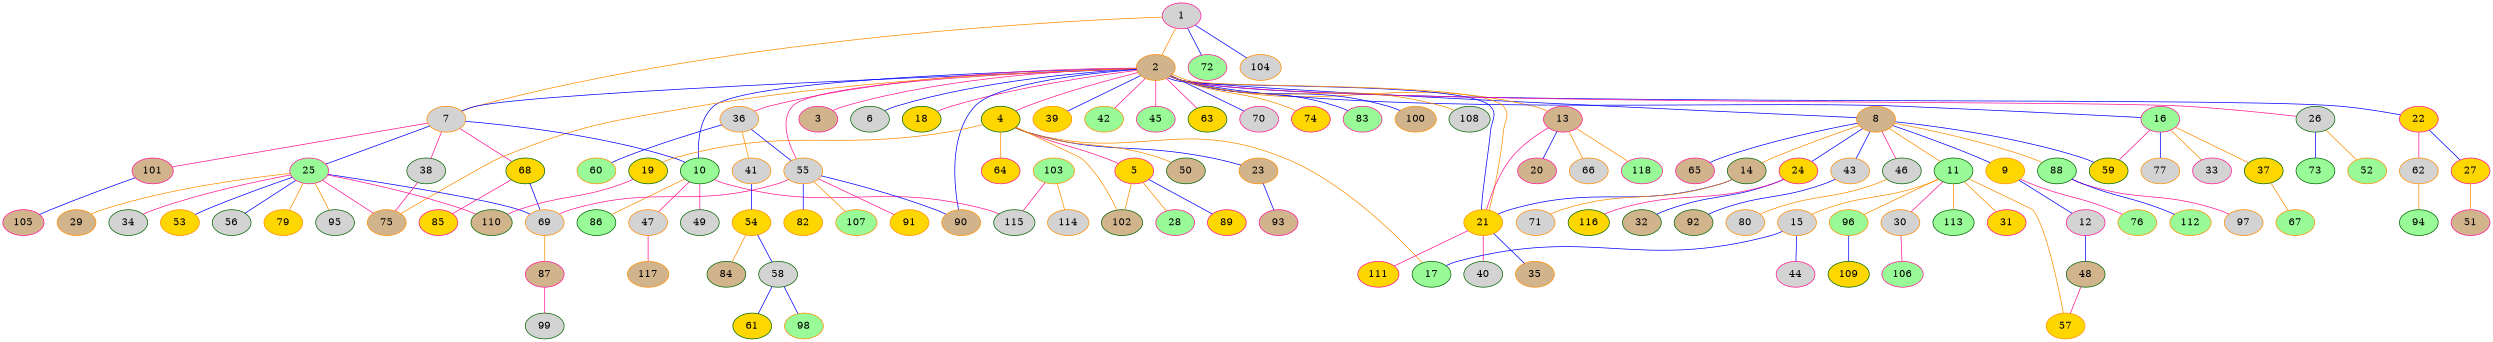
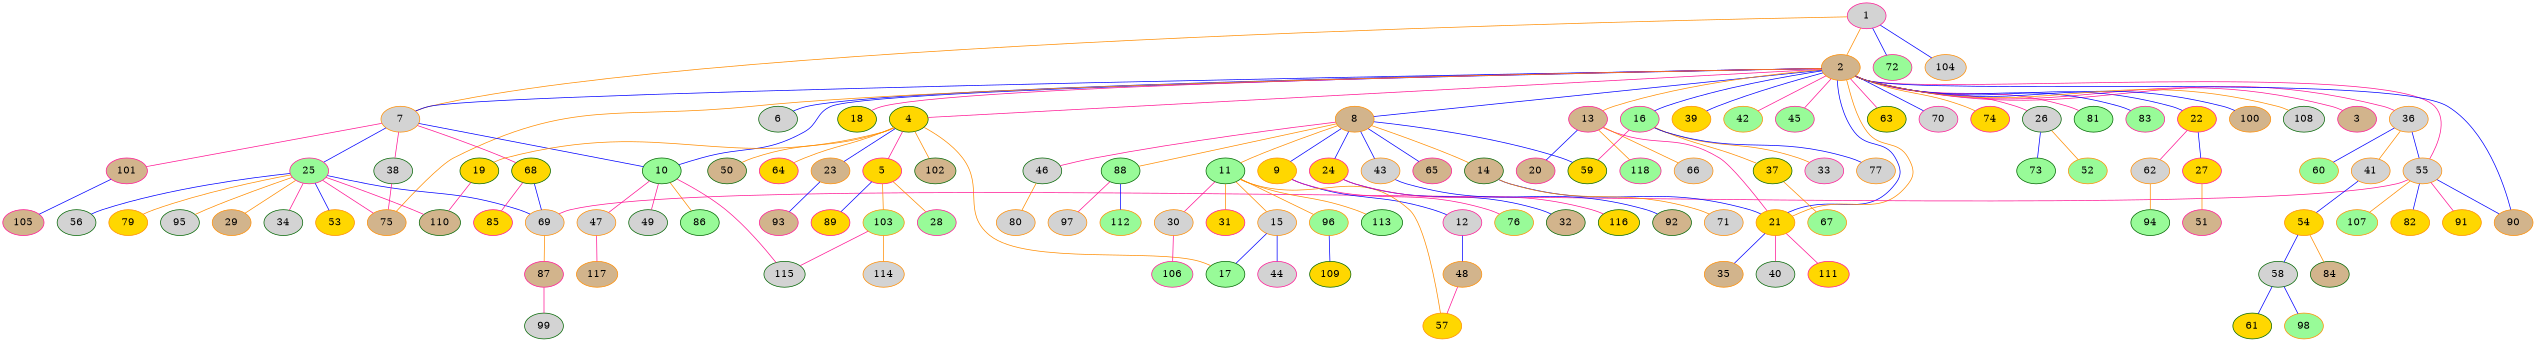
node "81": added
edge "5" -- "102": now "5" -- "103"
node "48": color darkgreen -> darkorange
